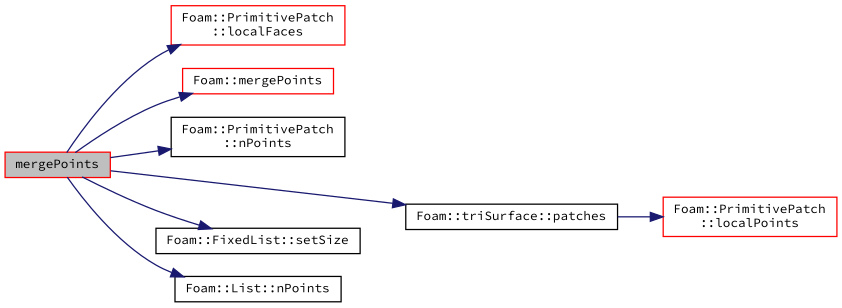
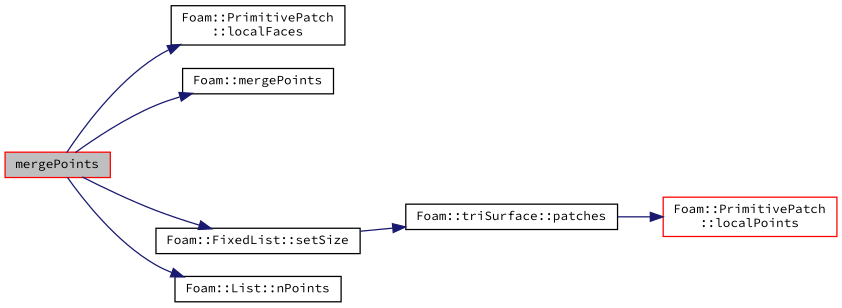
node "Foam::PrimitivePatch ::localFaces": color red -> black
node "Foam::mergePoints": color red -> black
node "Foam::PrimitivePatch ::nPoints": removed
edge "mergePoints" -> "Foam::triSurface::patches": now "Foam::FixedList::setSize" -> "Foam::triSurface::patches"
